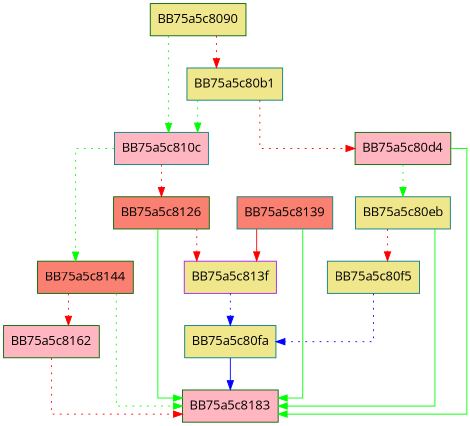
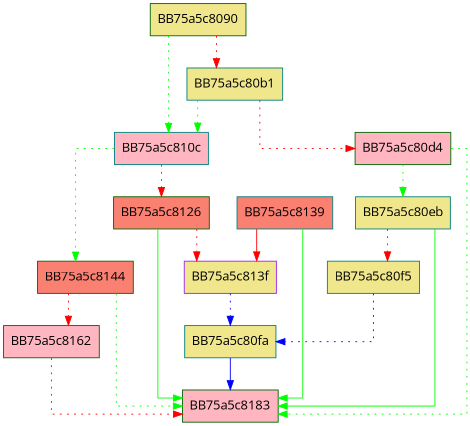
edge "BB75a5c80d4" -> "BB75a5c8183": style solid -> dotted
